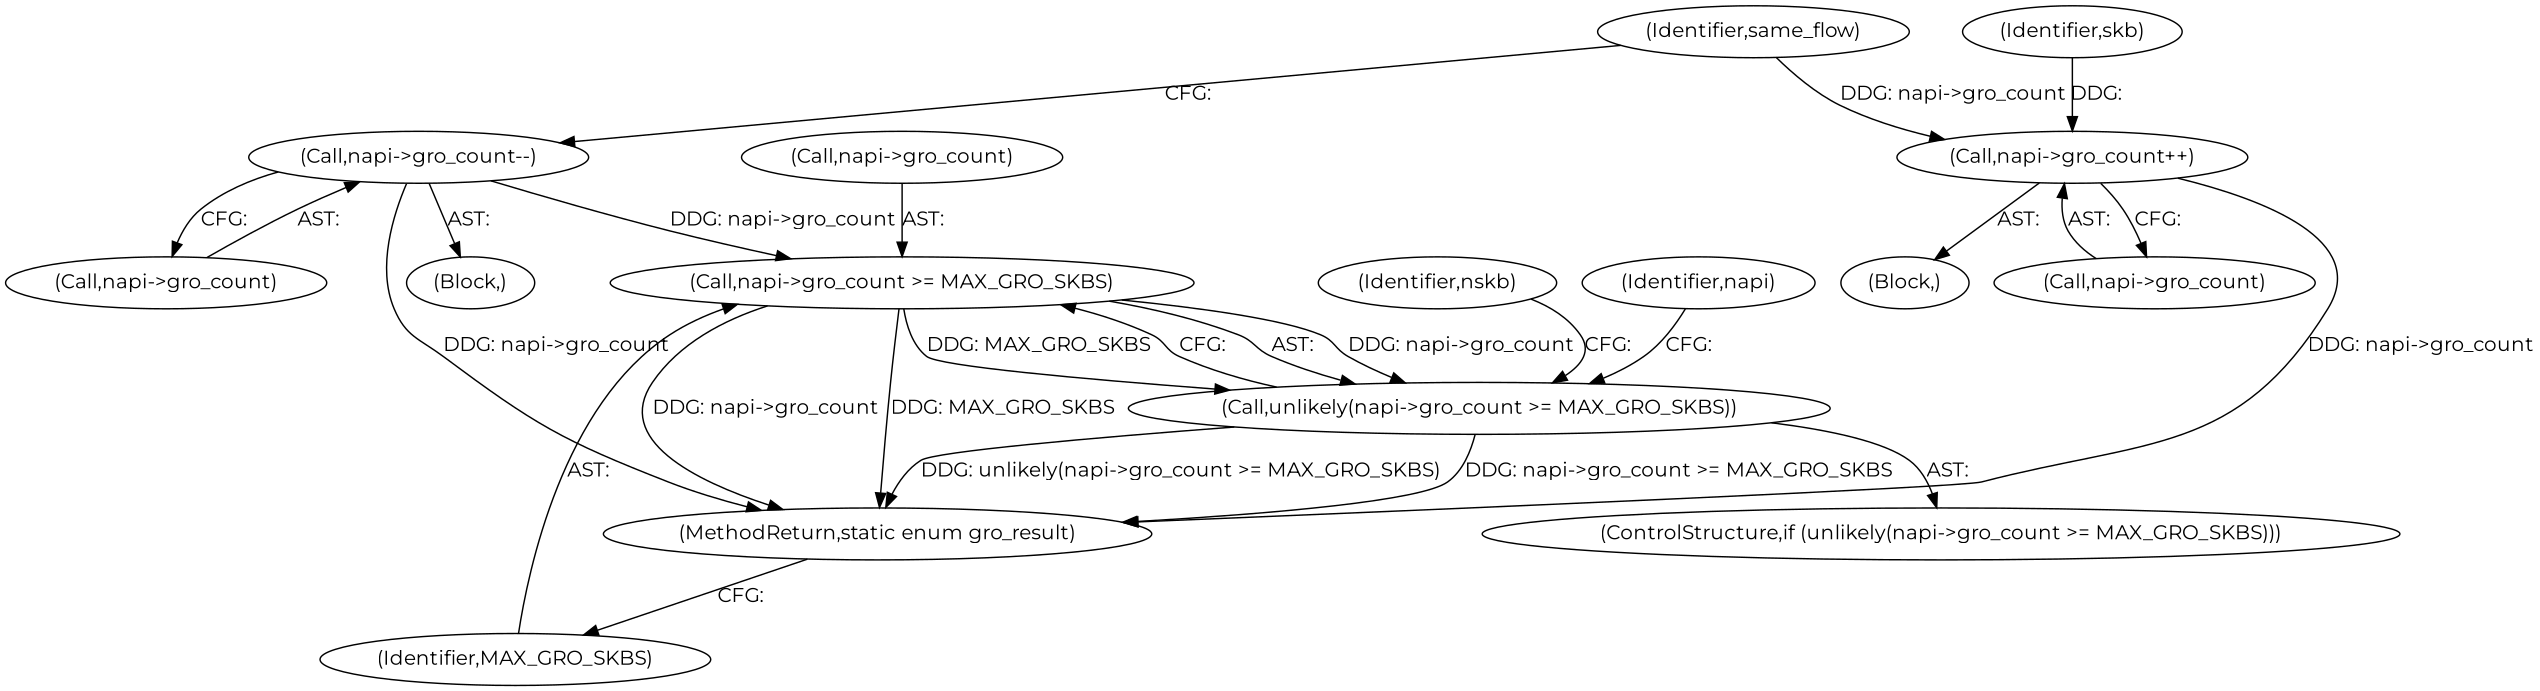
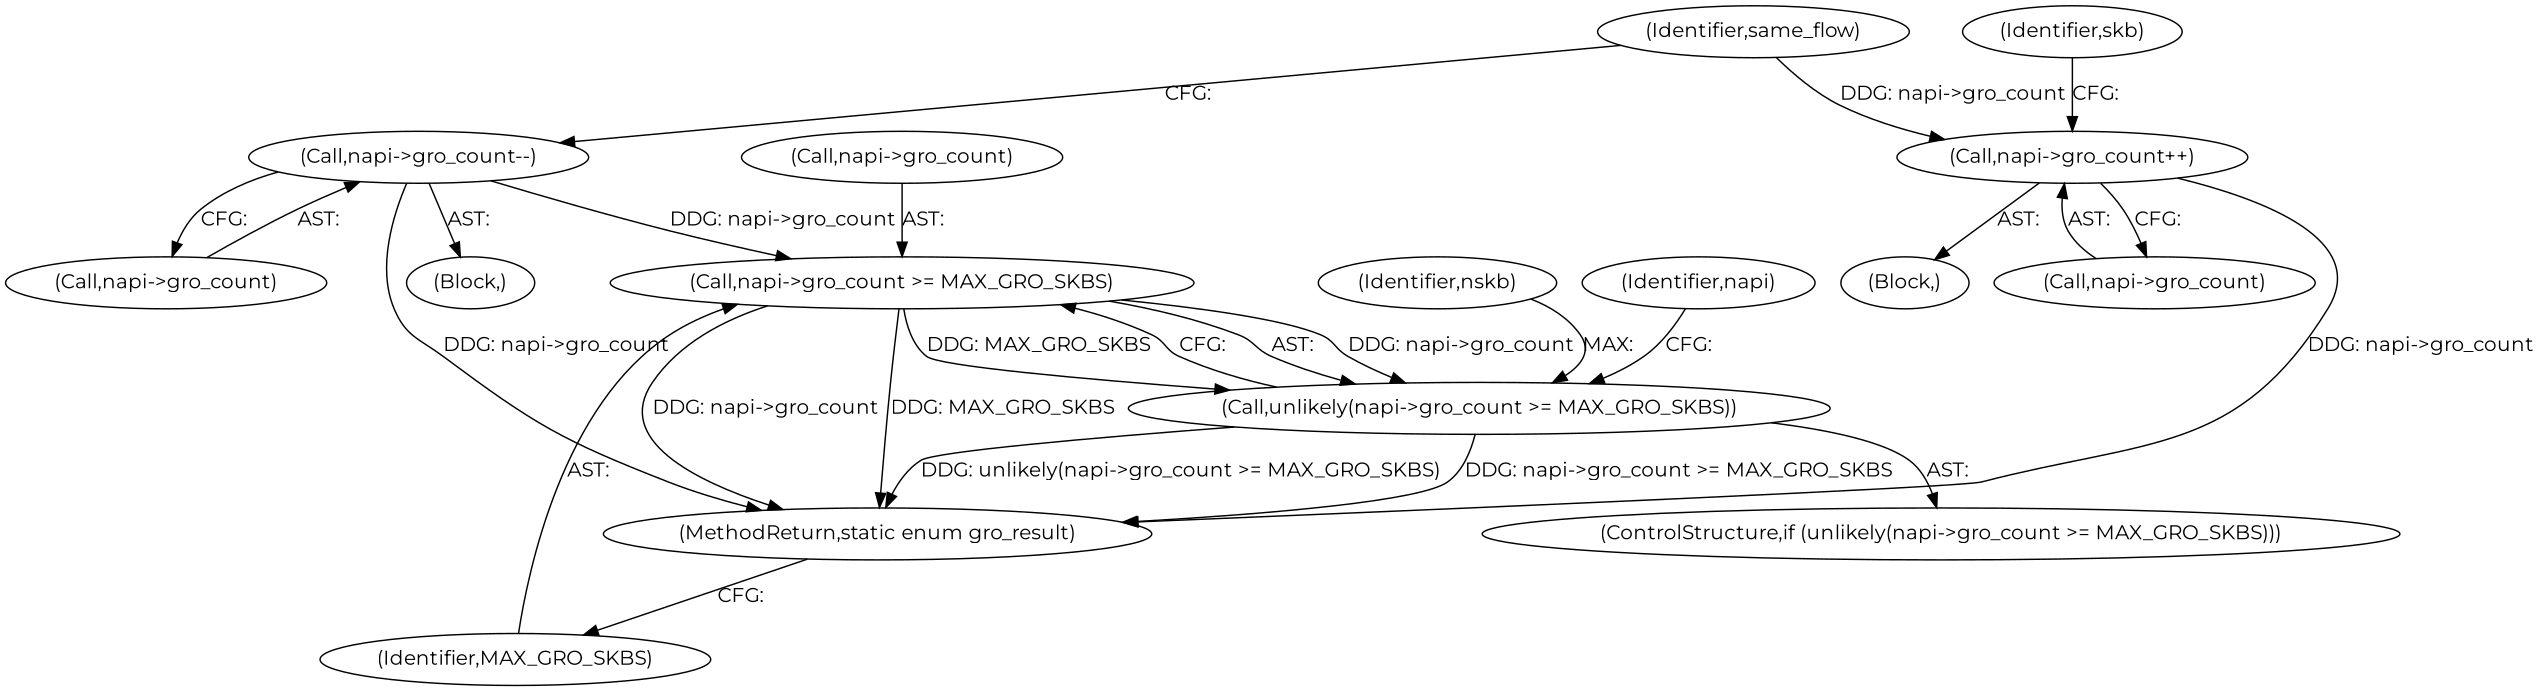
edge "(Identifier,skb)" -> "(Call,napi->gro_count++)": label "DDG: " -> "CFG: "
edge "(Identifier,nskb)" -> "(Call,unlikely(napi->gro_count >= MAX_GRO_SKBS))": label "CFG: " -> "MAX: "
